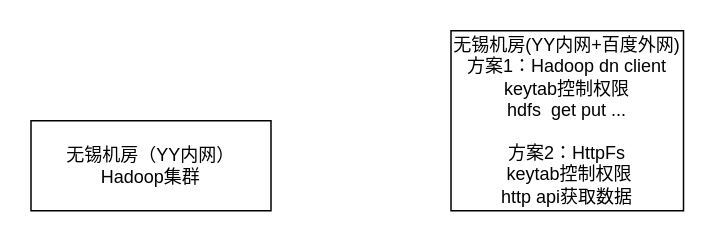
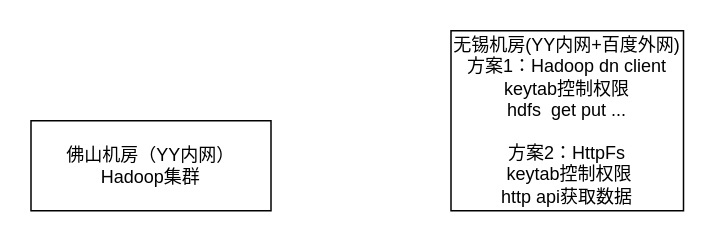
node "无锡机房（YY内网） Hadoop集群": label "无锡机房（YY内网） Hadoop集群" -> "佛山机房（YY内网） Hadoop集群"
